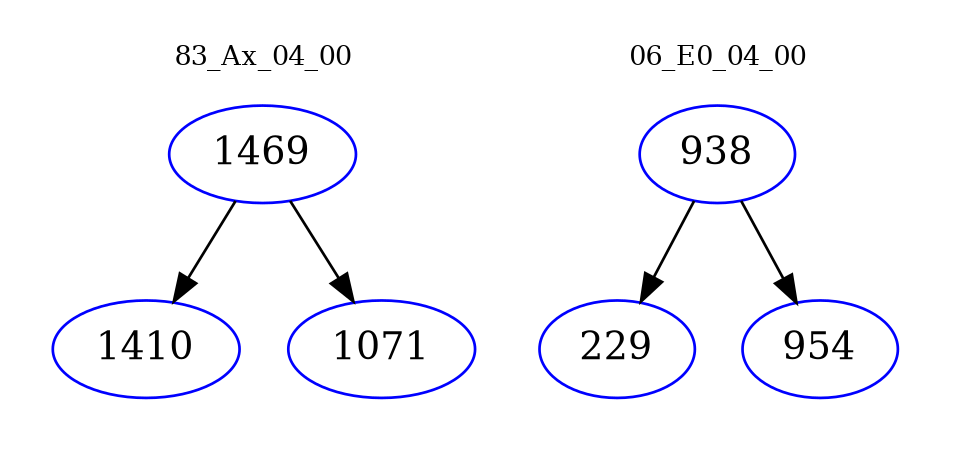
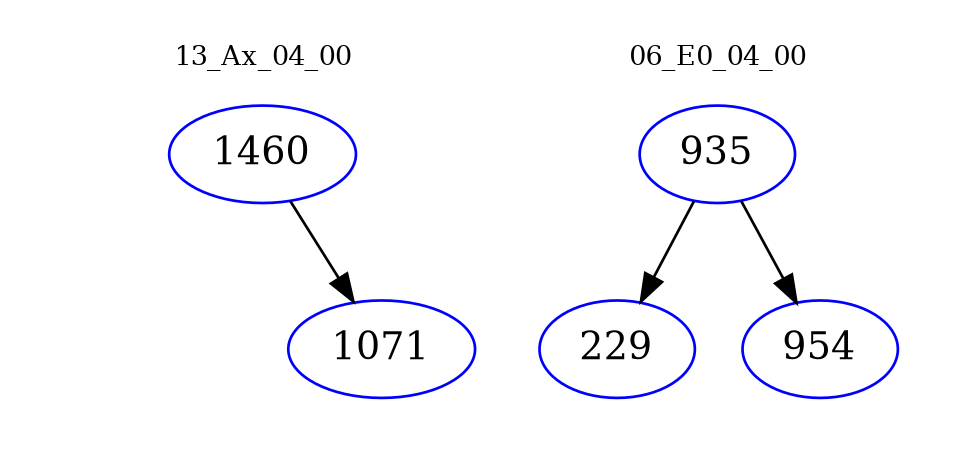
cluster "83_Ax_04_00": label "83_Ax_04_00" -> "13_Ax_04_00"
node "1469": label "1469" -> "1460"
node "938": label "938" -> "935"
node "1410": removed
